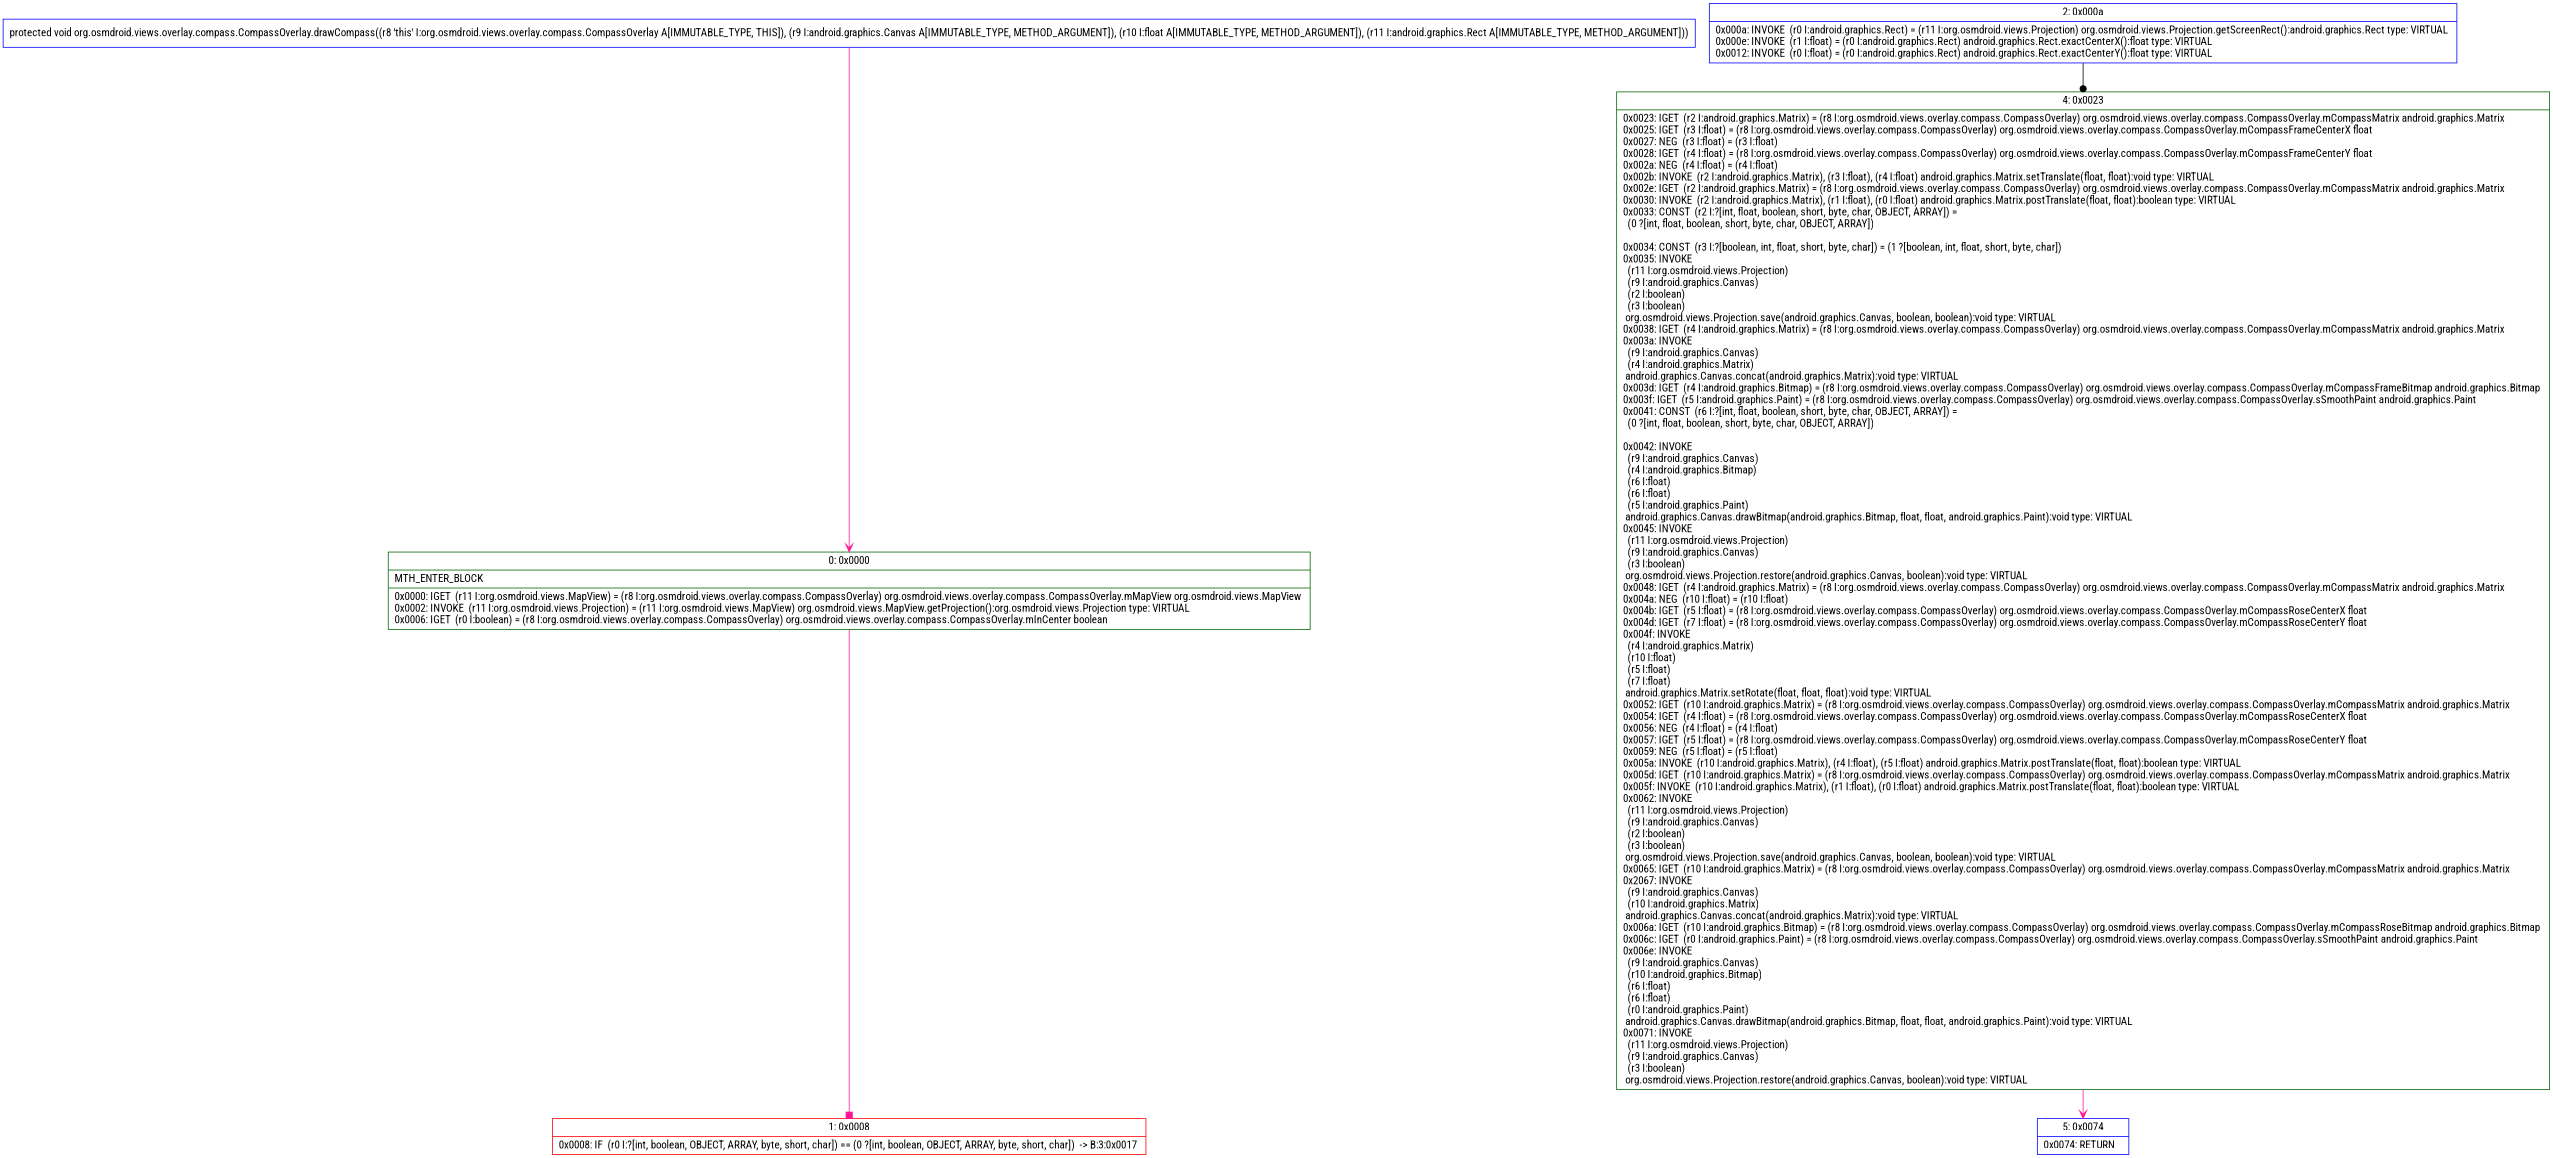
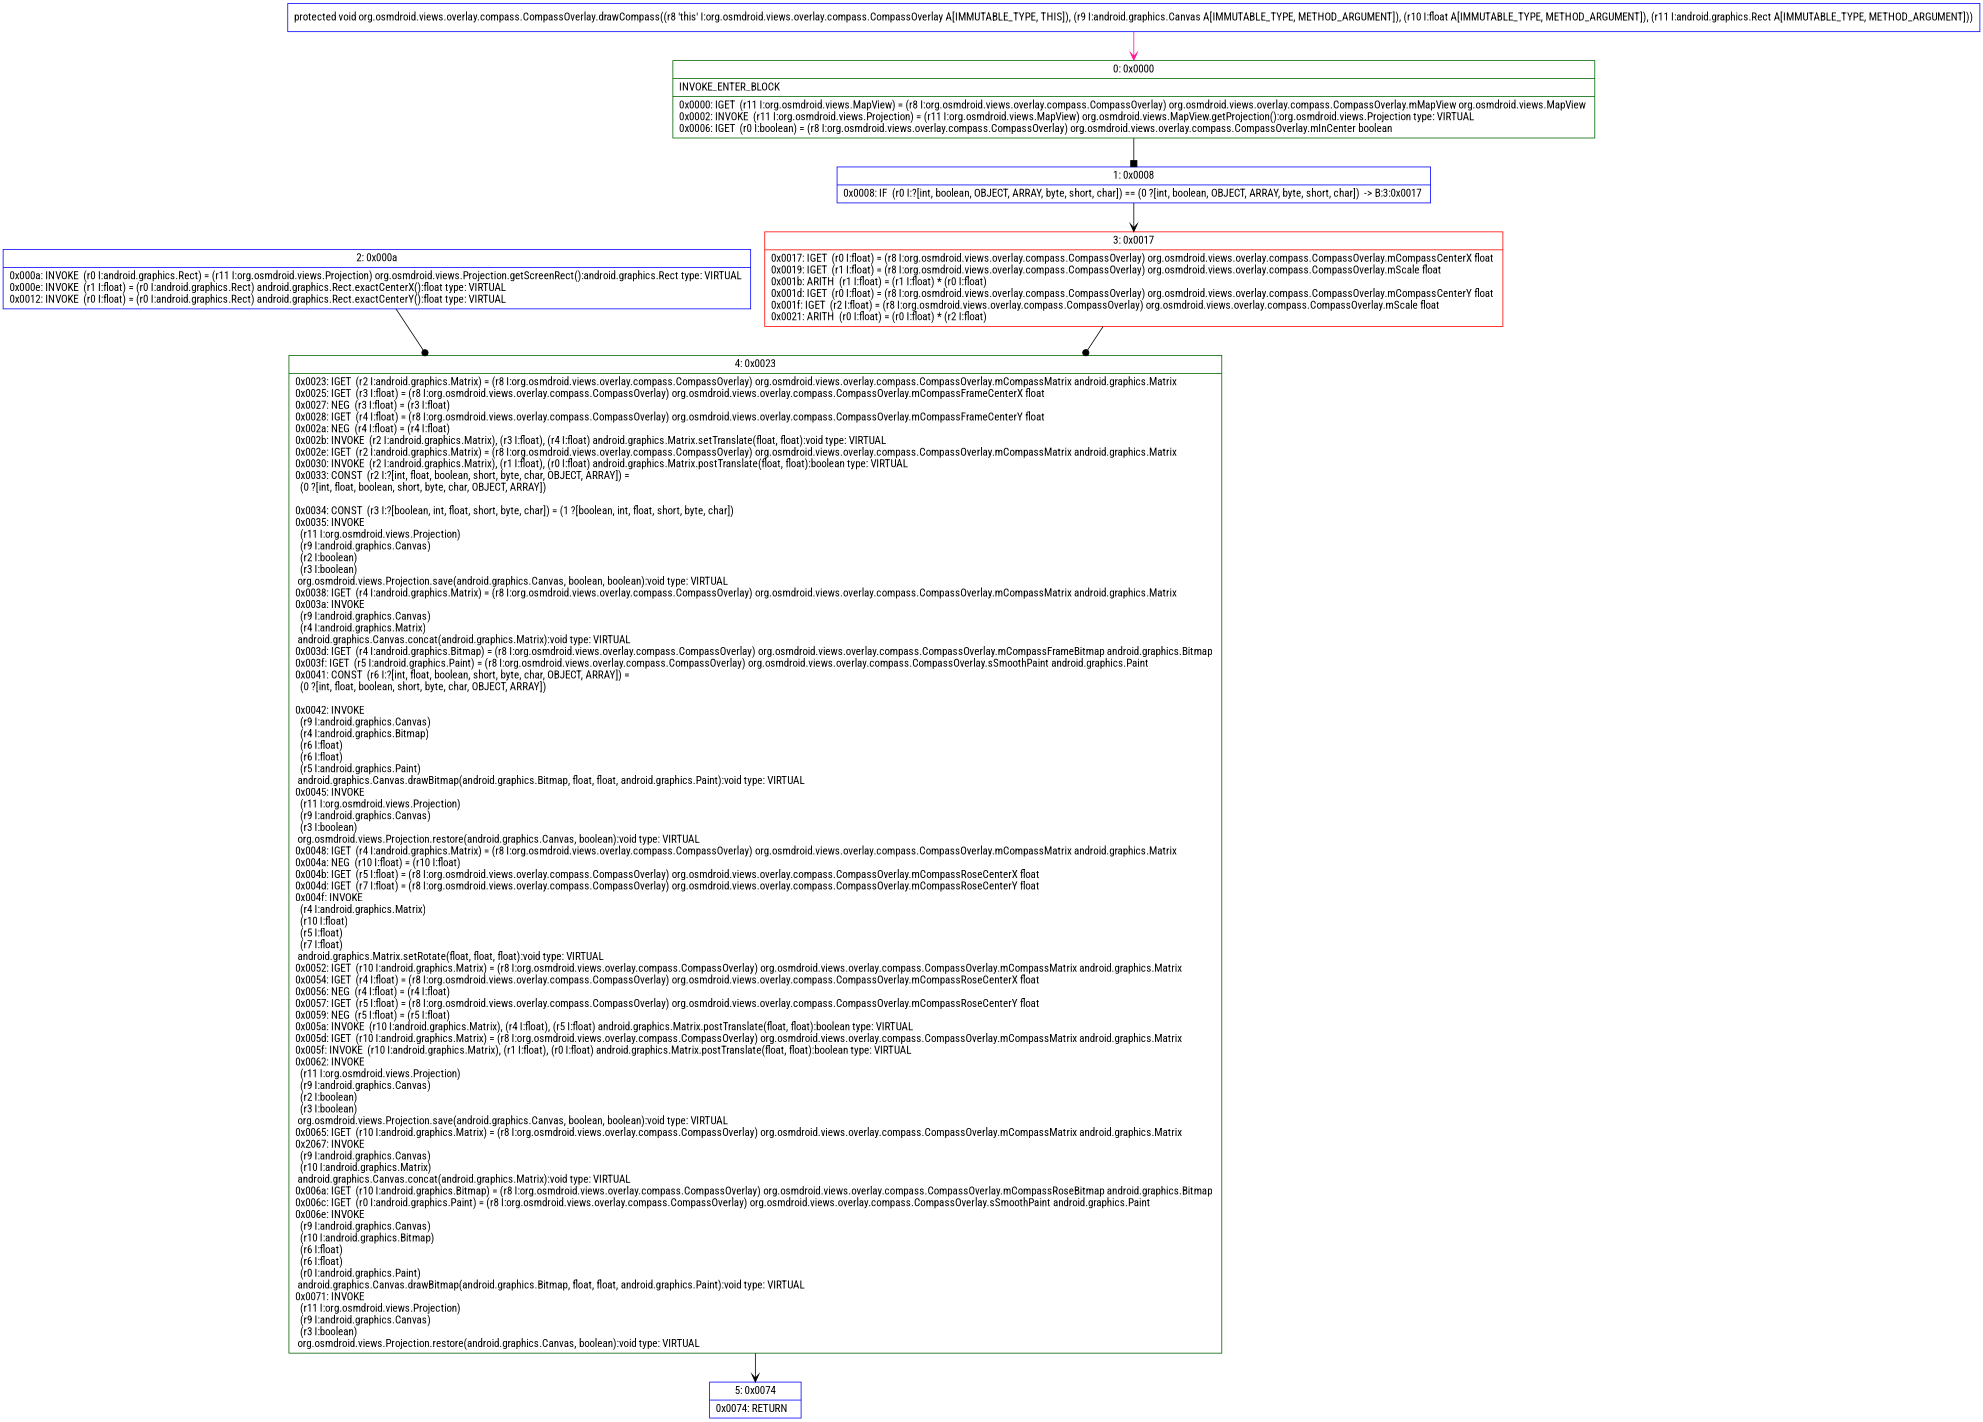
node "3: 0x0017": added
node "0: 0x0000": text "MTH_ENTER_BLOCK" -> "INVOKE_ENTER_BLOCK"
edge "0: 0x0000" -> "1: 0x0008": color deeppink -> black
edge "4: 0x0023" -> "5: 0x0074": color deeppink -> black
node "1: 0x0008": color red -> blue
